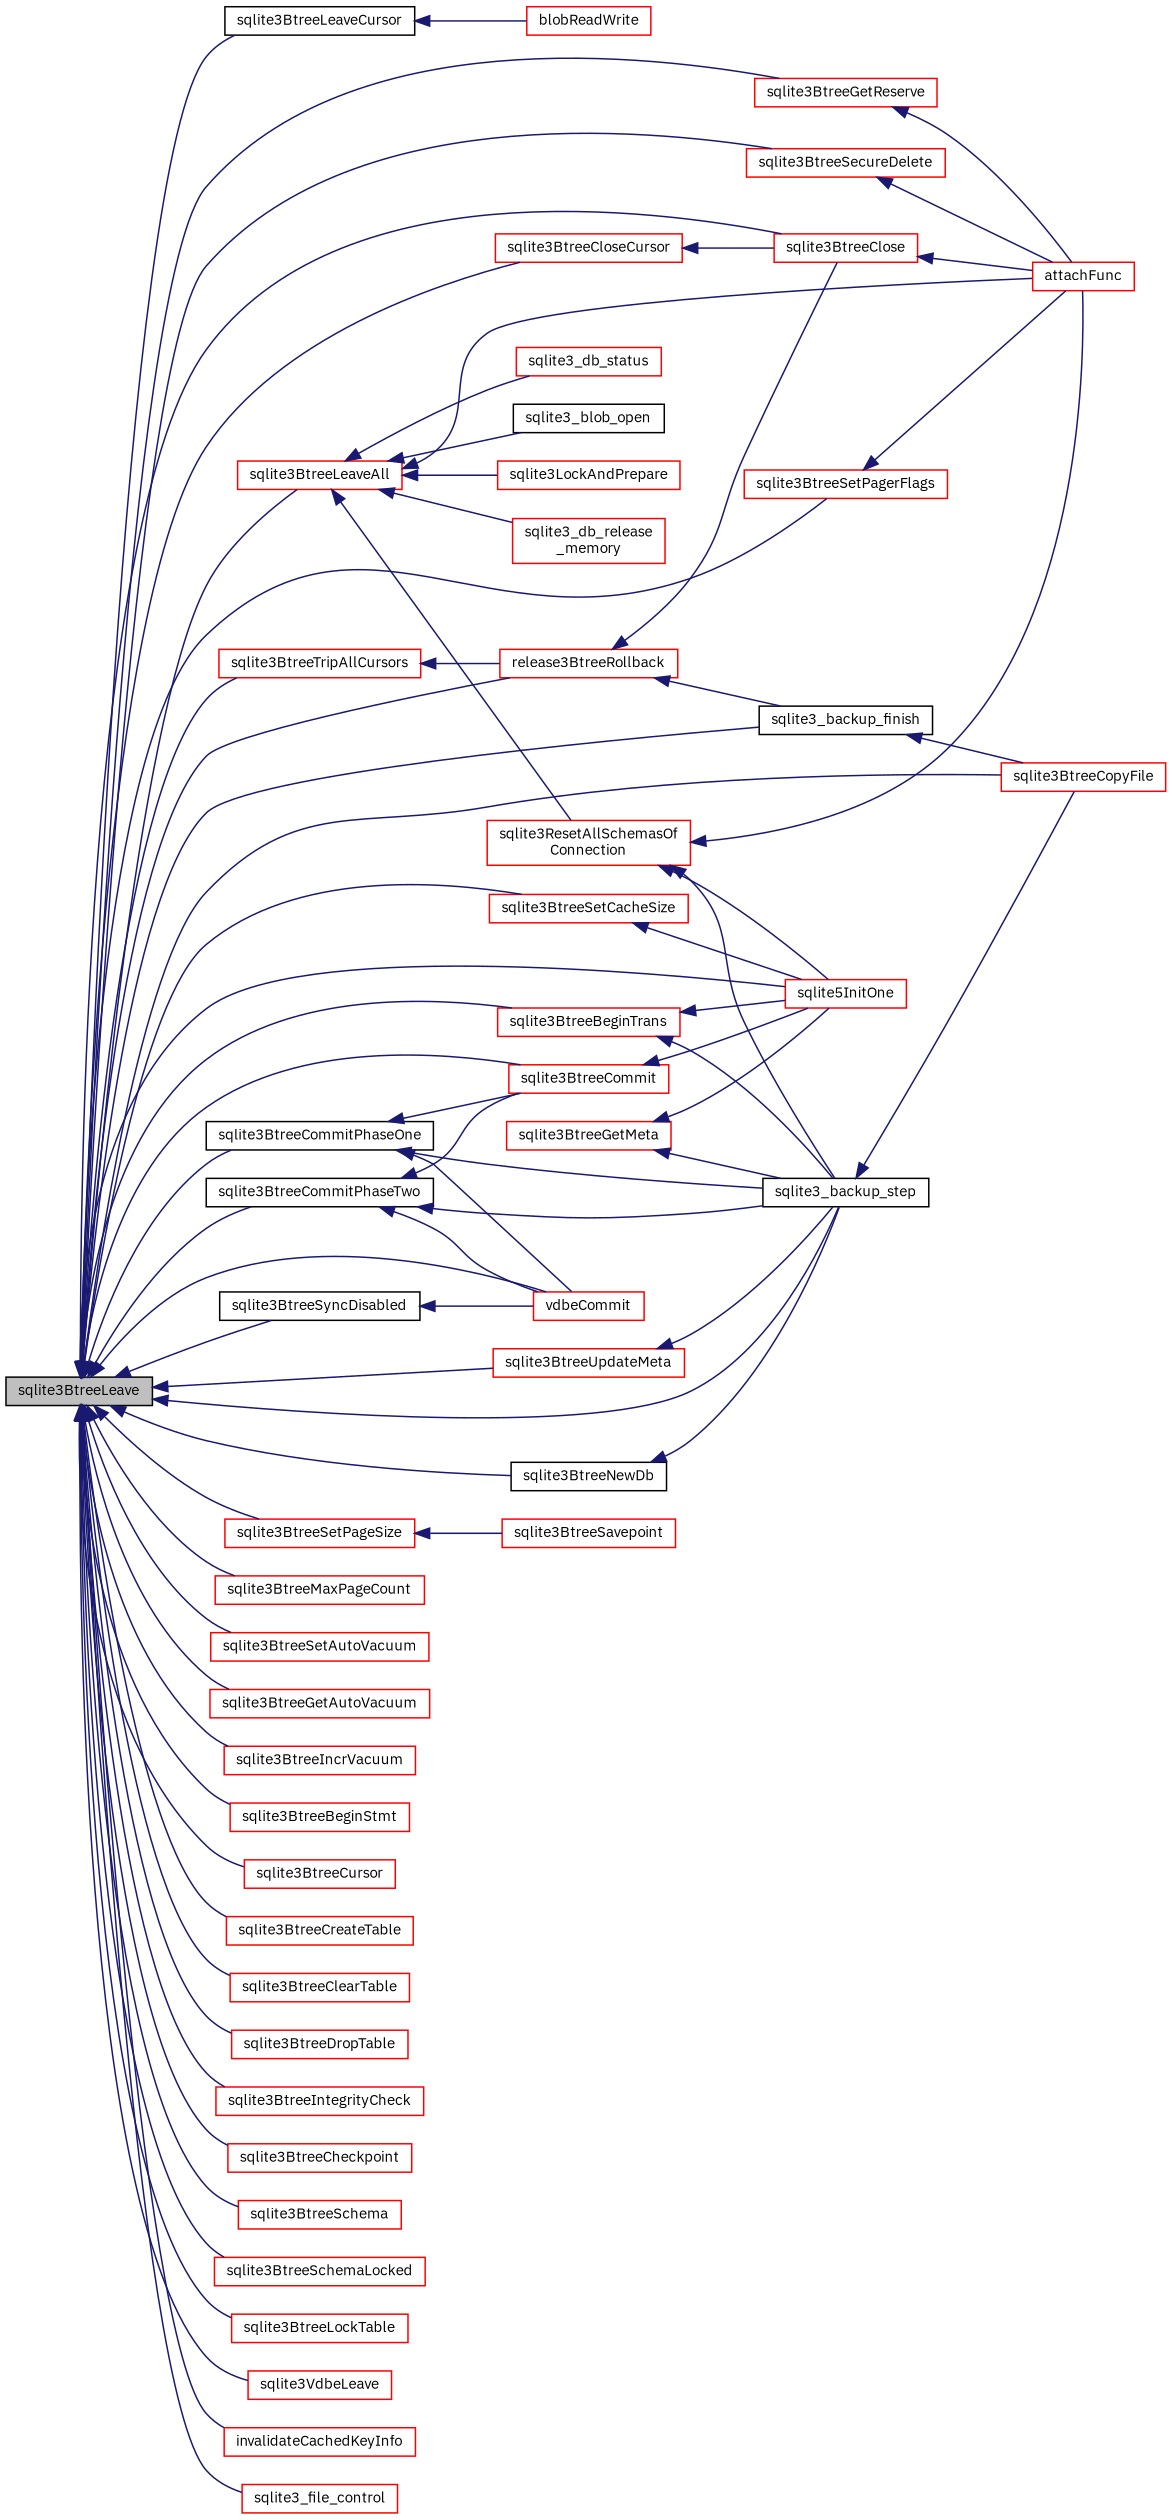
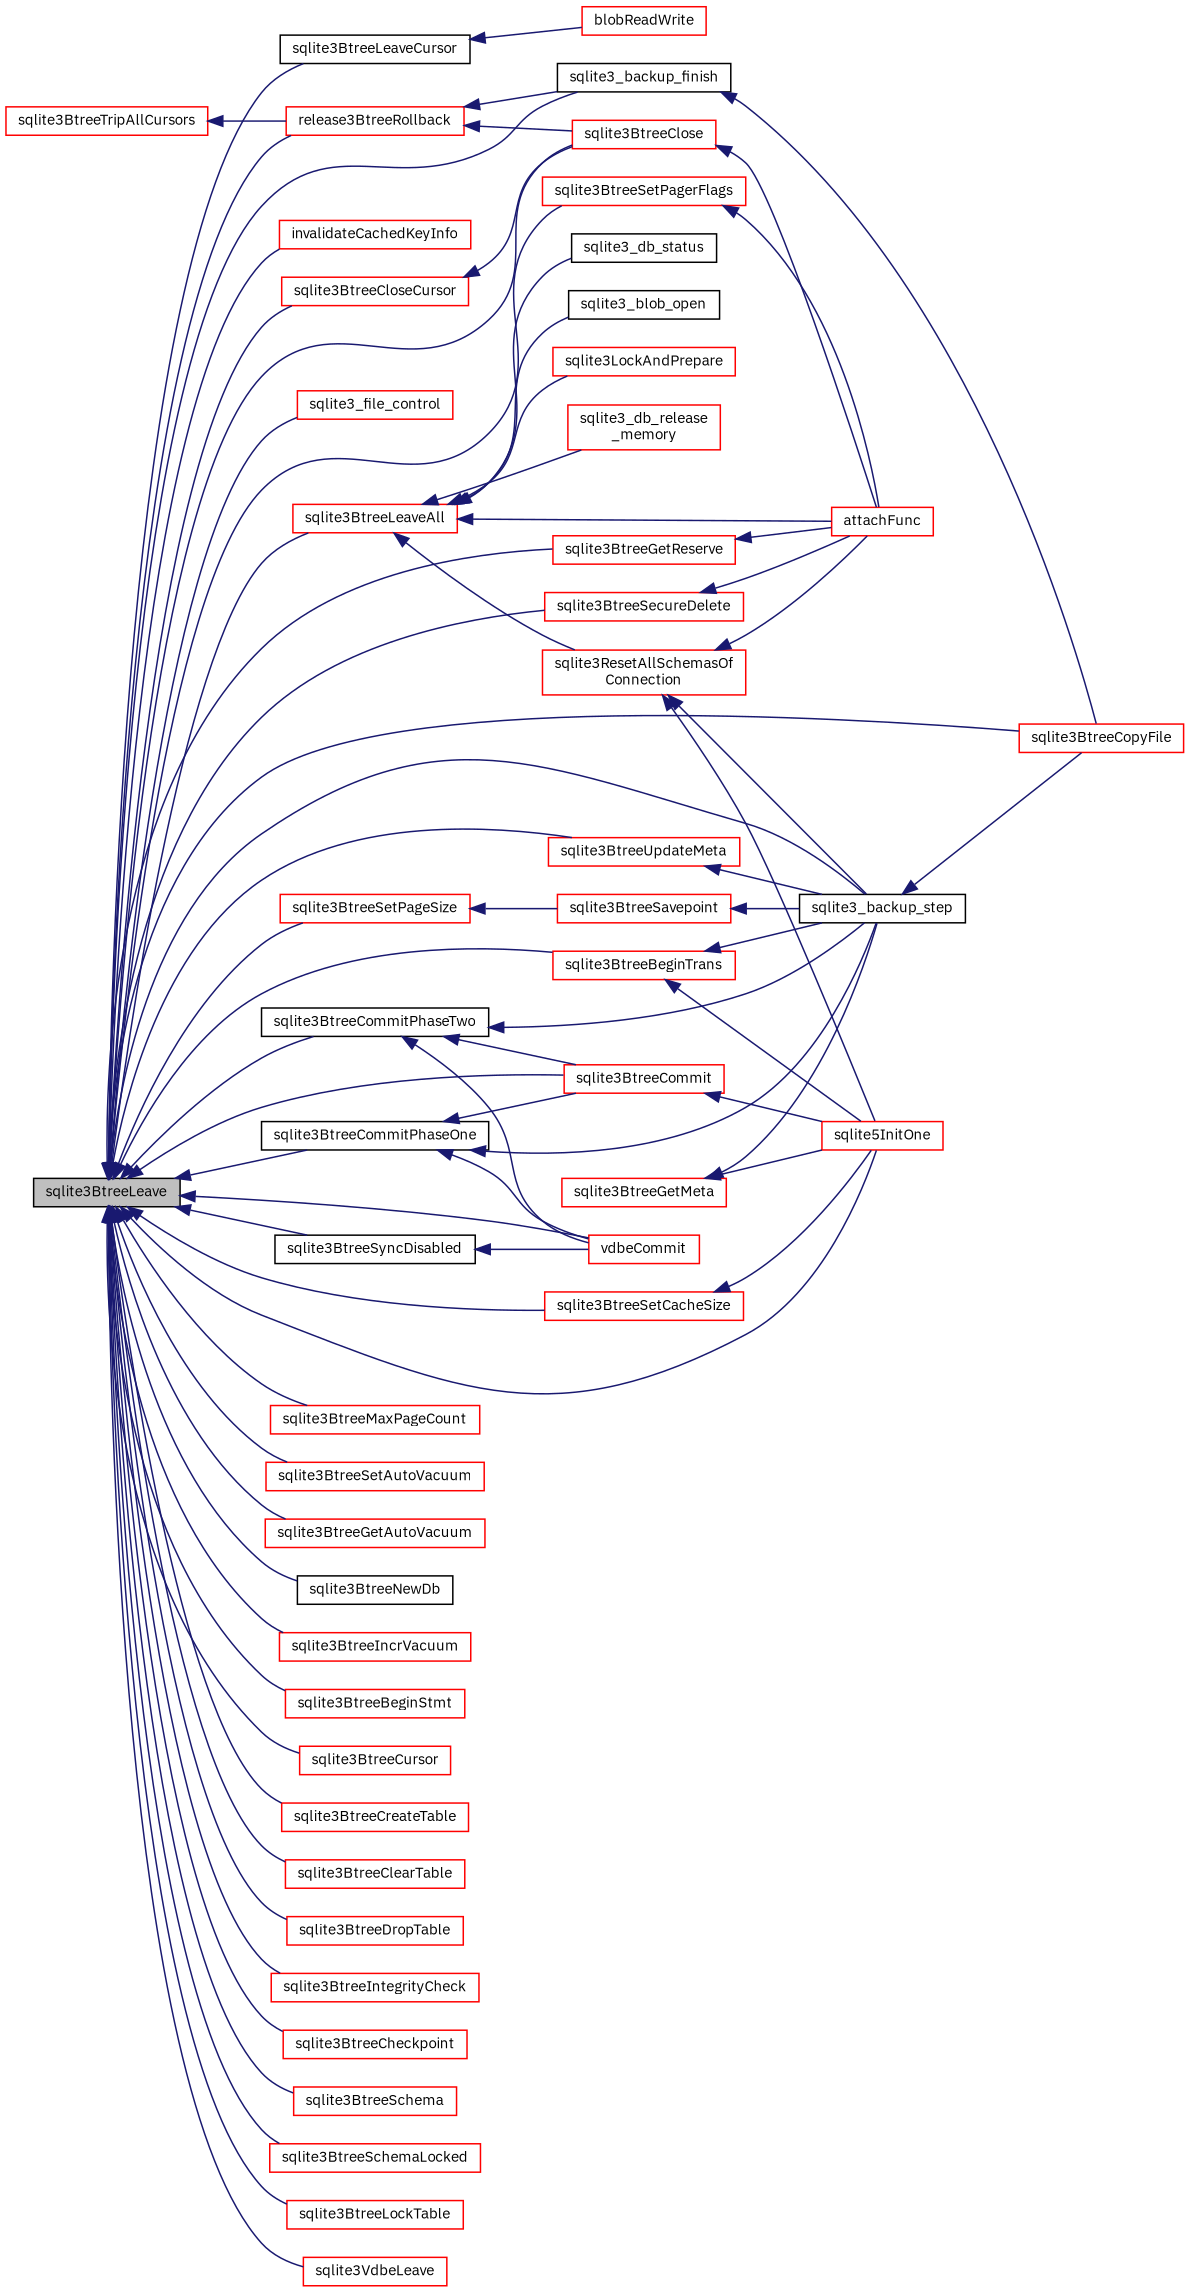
node "sqlite3_db_status": color red -> black
edge "sqlite3BtreeTripAllCursors" -> "sqlite3BtreeLeave": removed
edge "sqlite3_backup_step" -> "sqlite3BtreeNewDb": now "sqlite3_backup_step" -> "sqlite3BtreeSavepoint"
